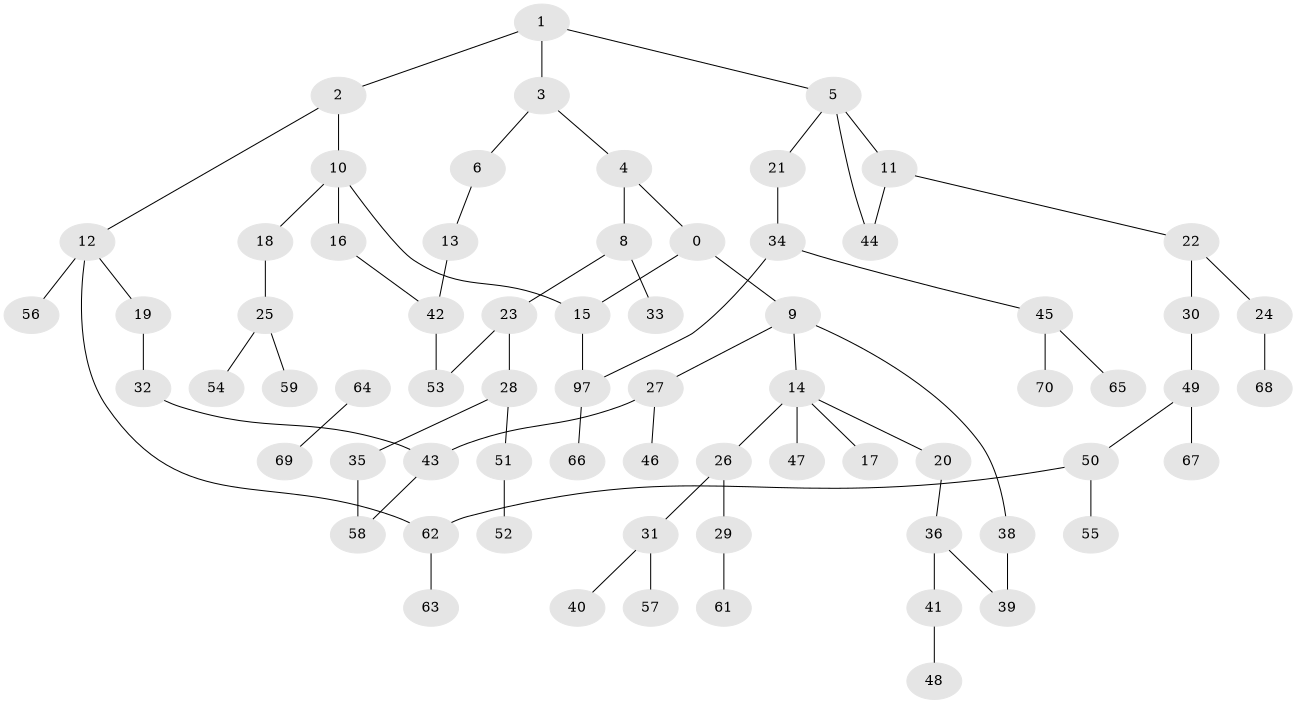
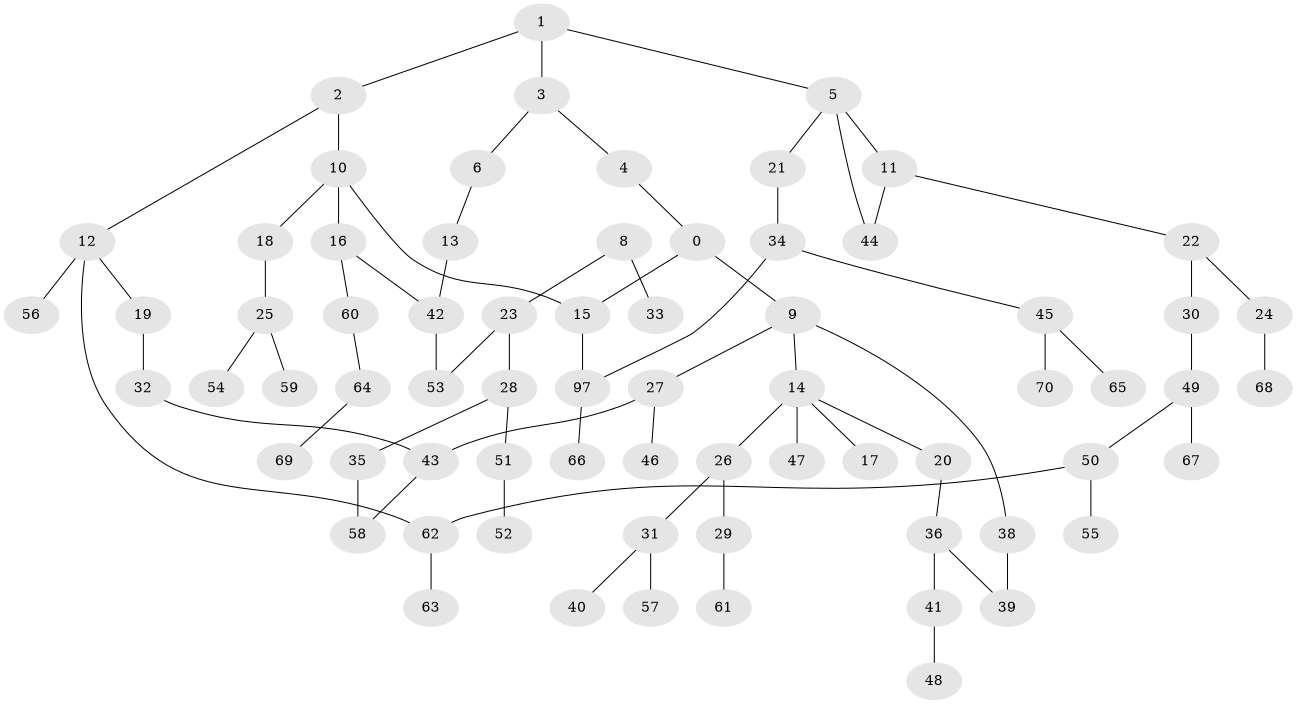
edge "4" -- "8": removed
node "60": added
